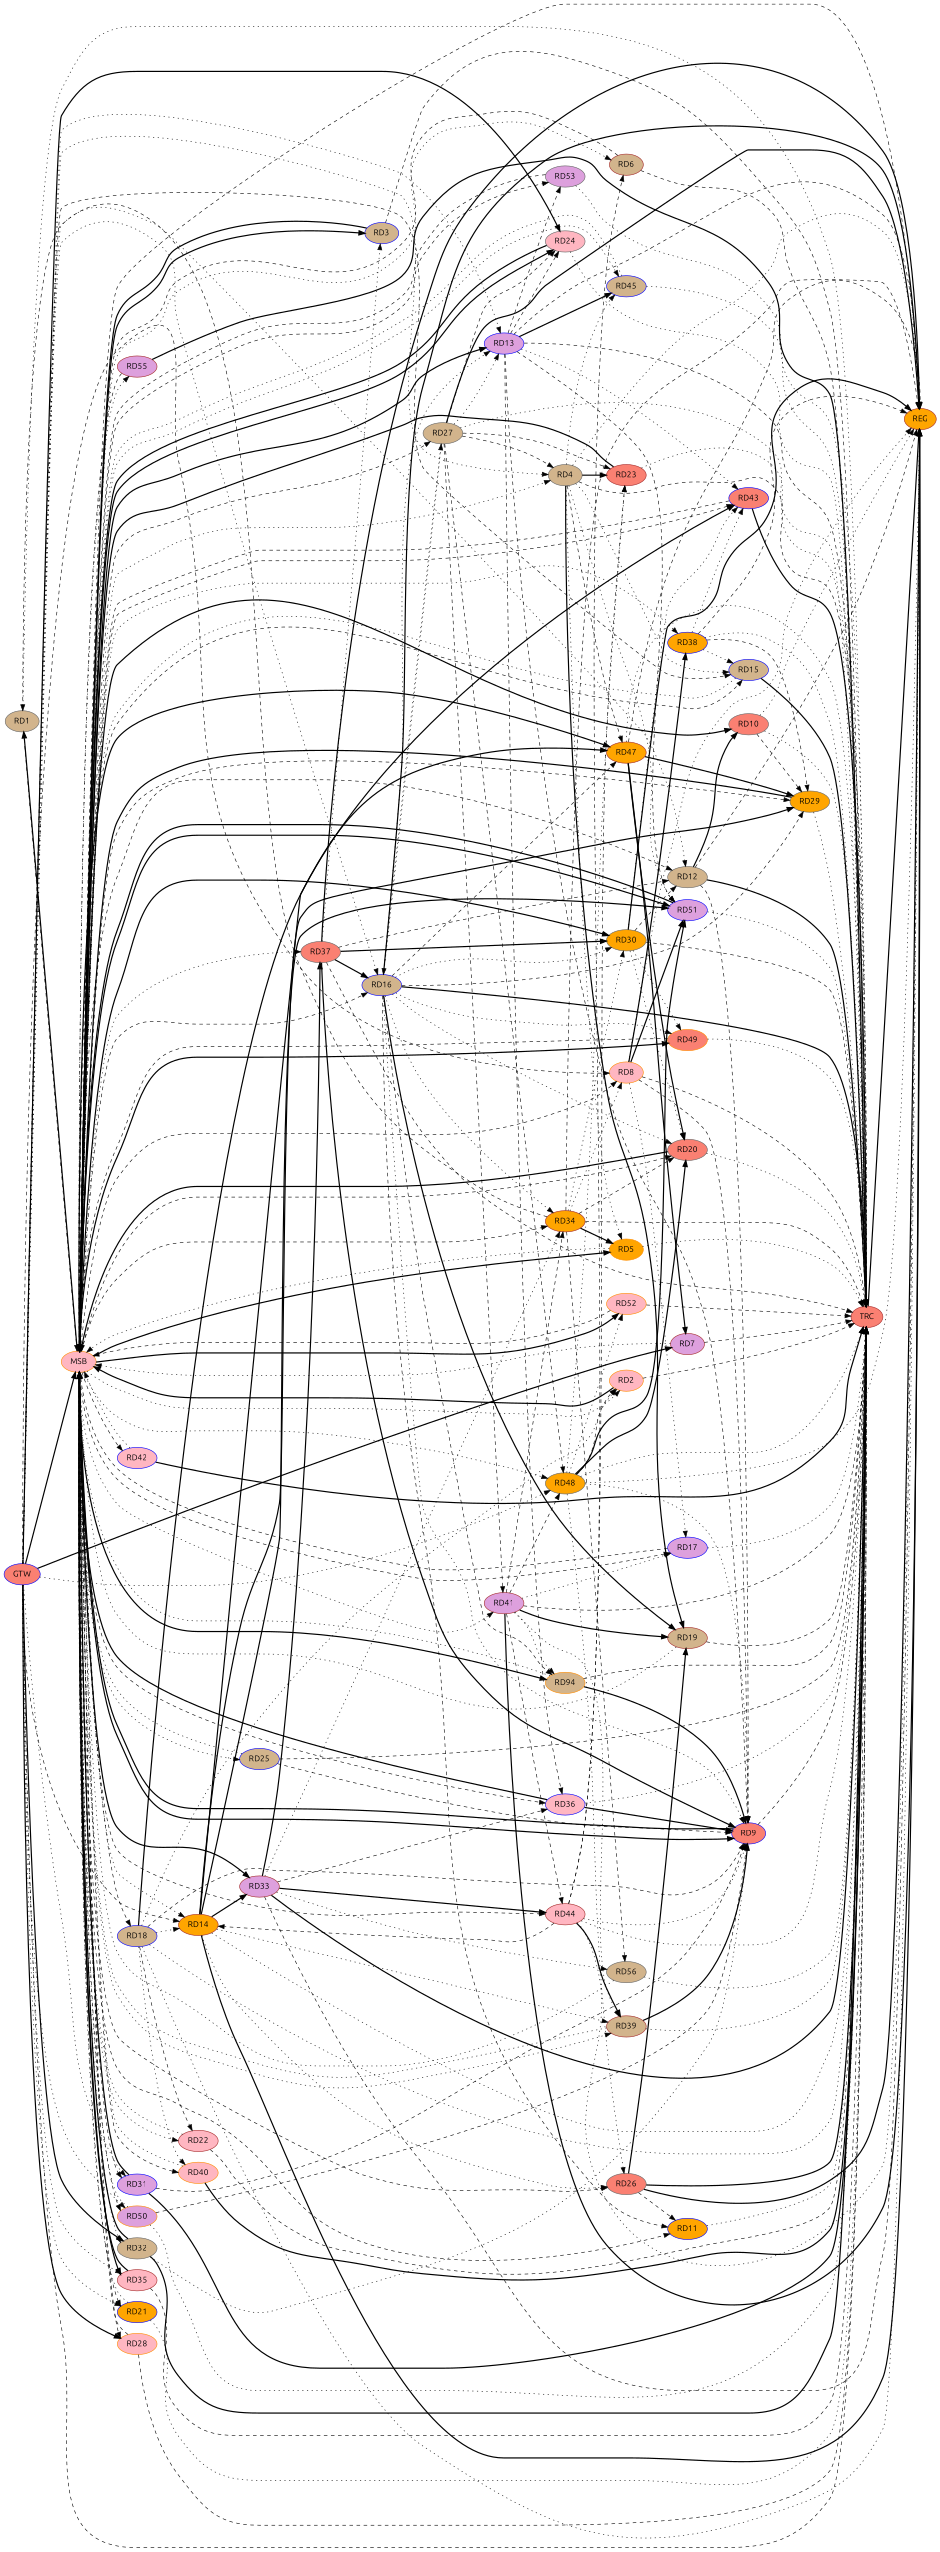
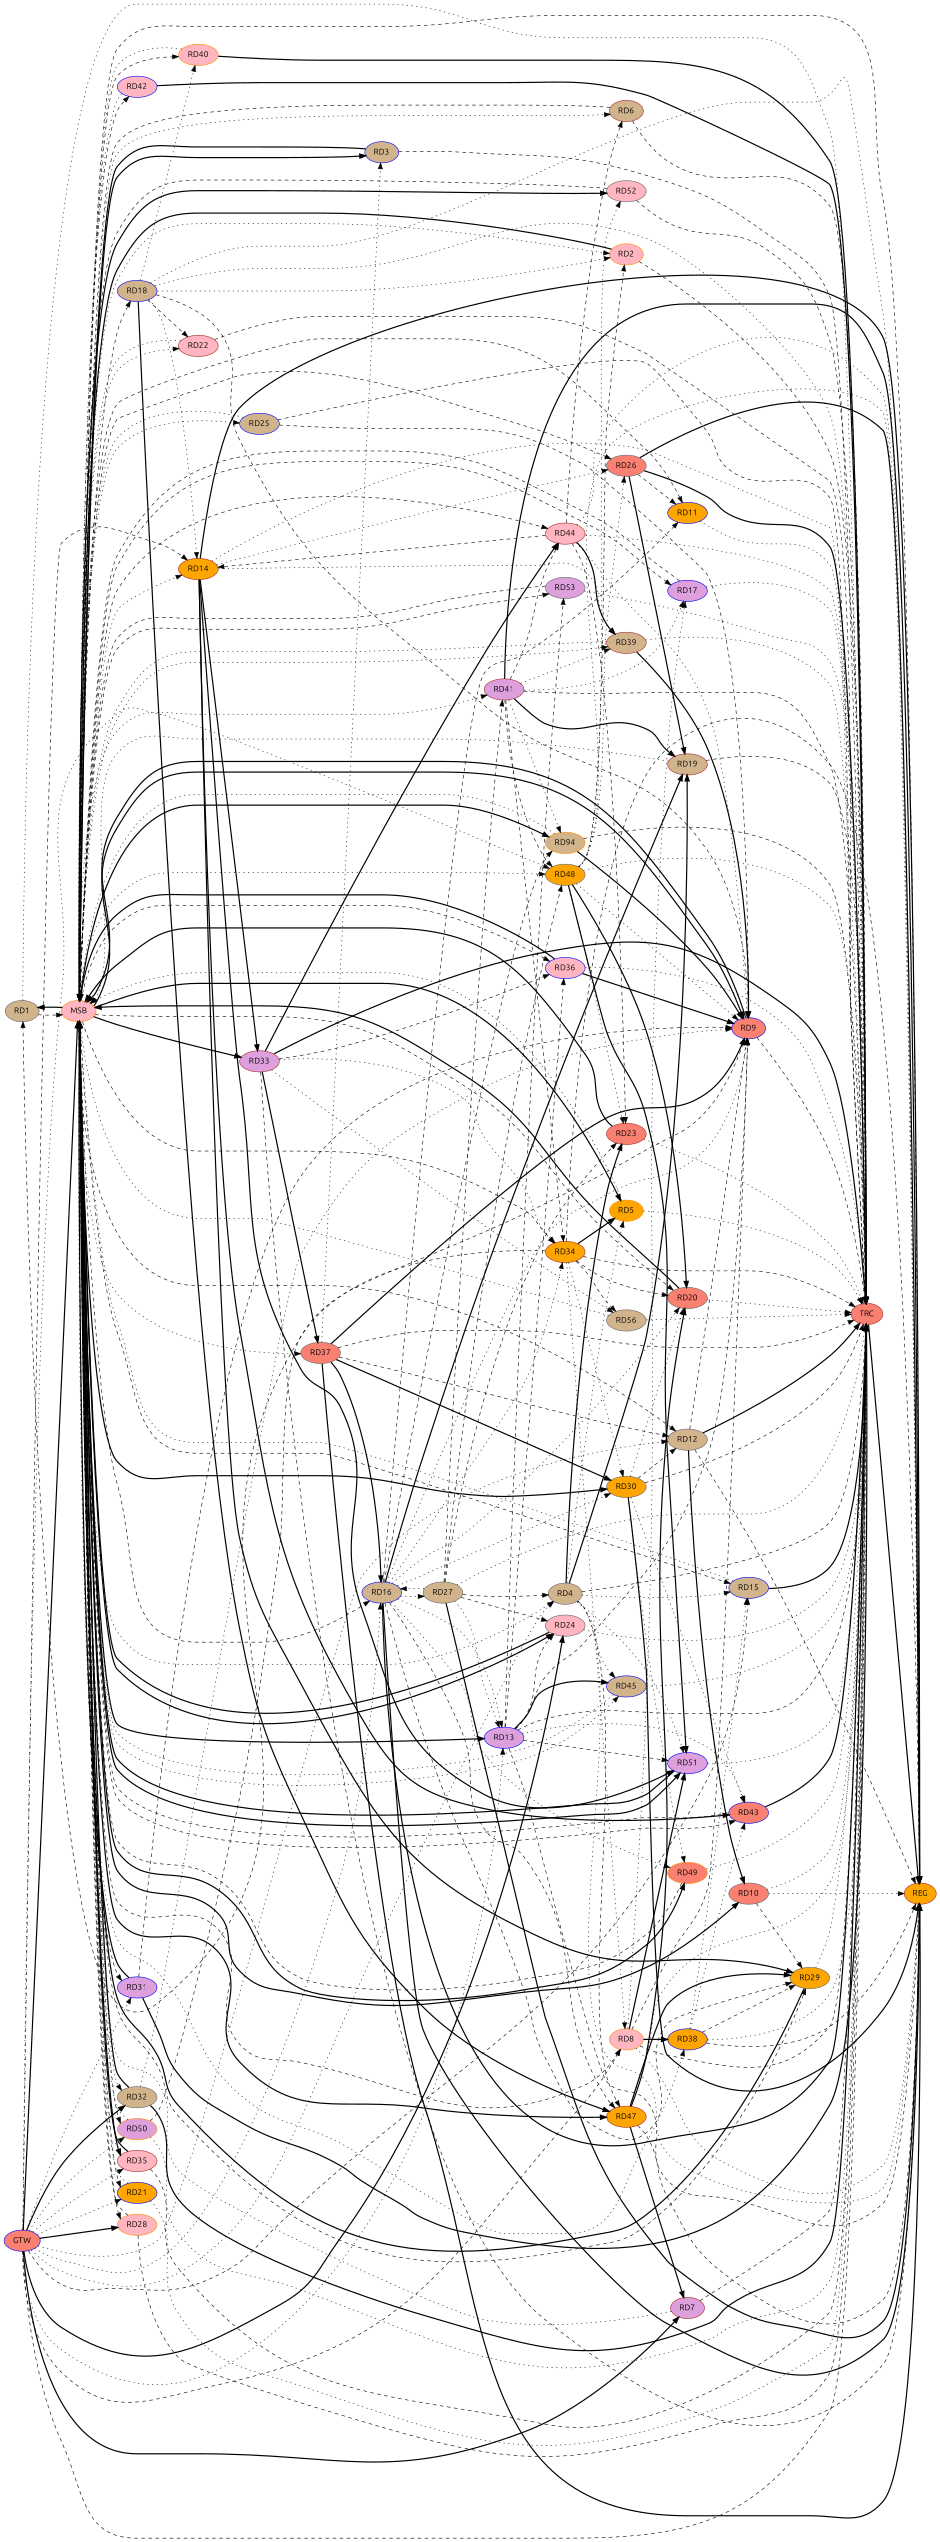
node "RD55": removed
edge "MSB" -> "RD27": removed
node "RD52": color darkorange -> gray40
